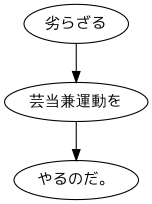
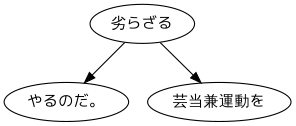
edge "芸当兼運動を" -> "やるのだ。": now "劣らざる" -> "やるのだ。"
